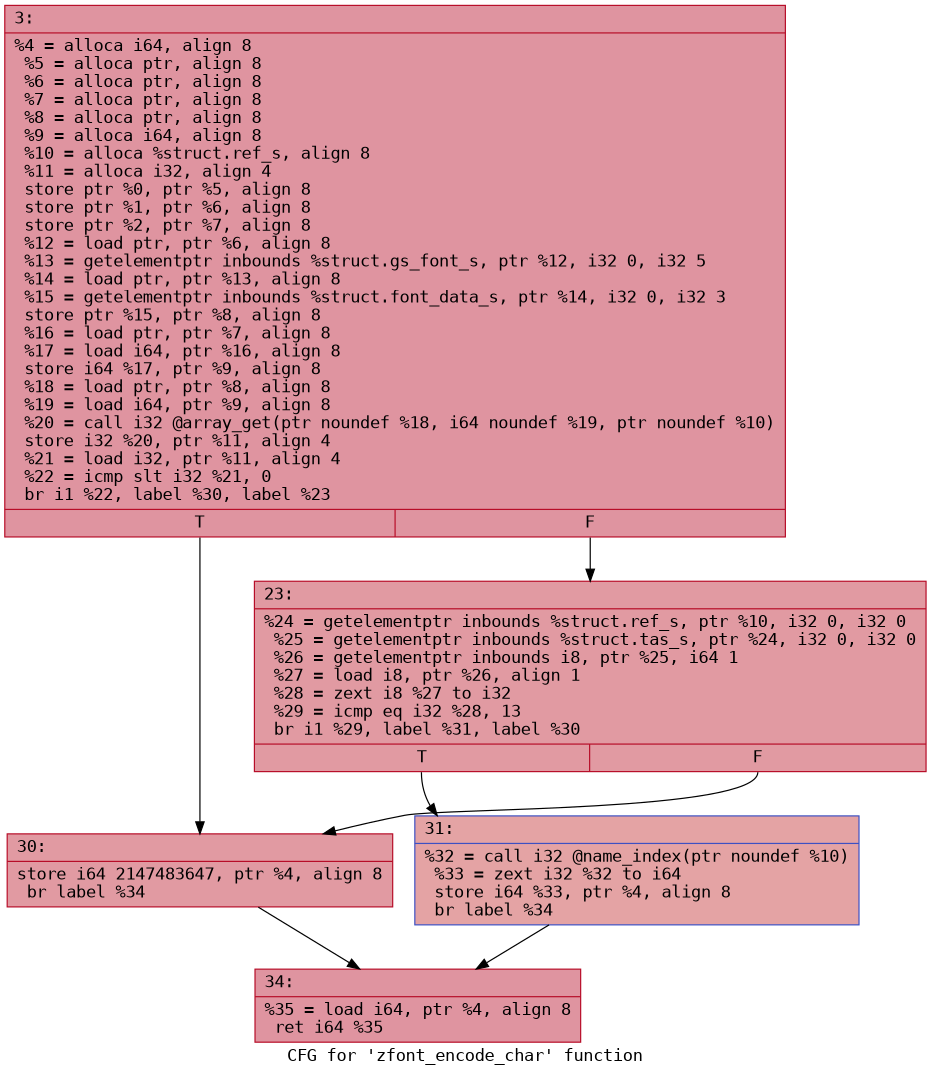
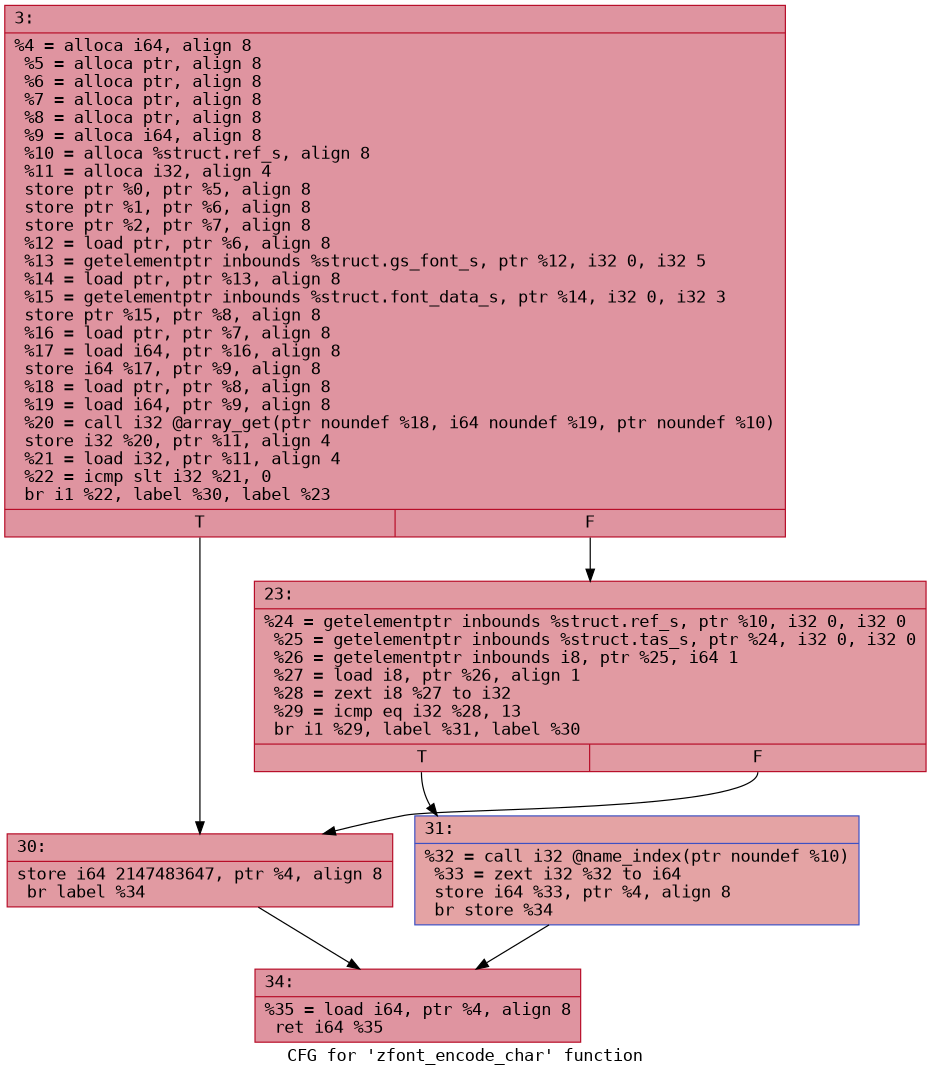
node "31:": text "br label %34" -> "br store %34"
